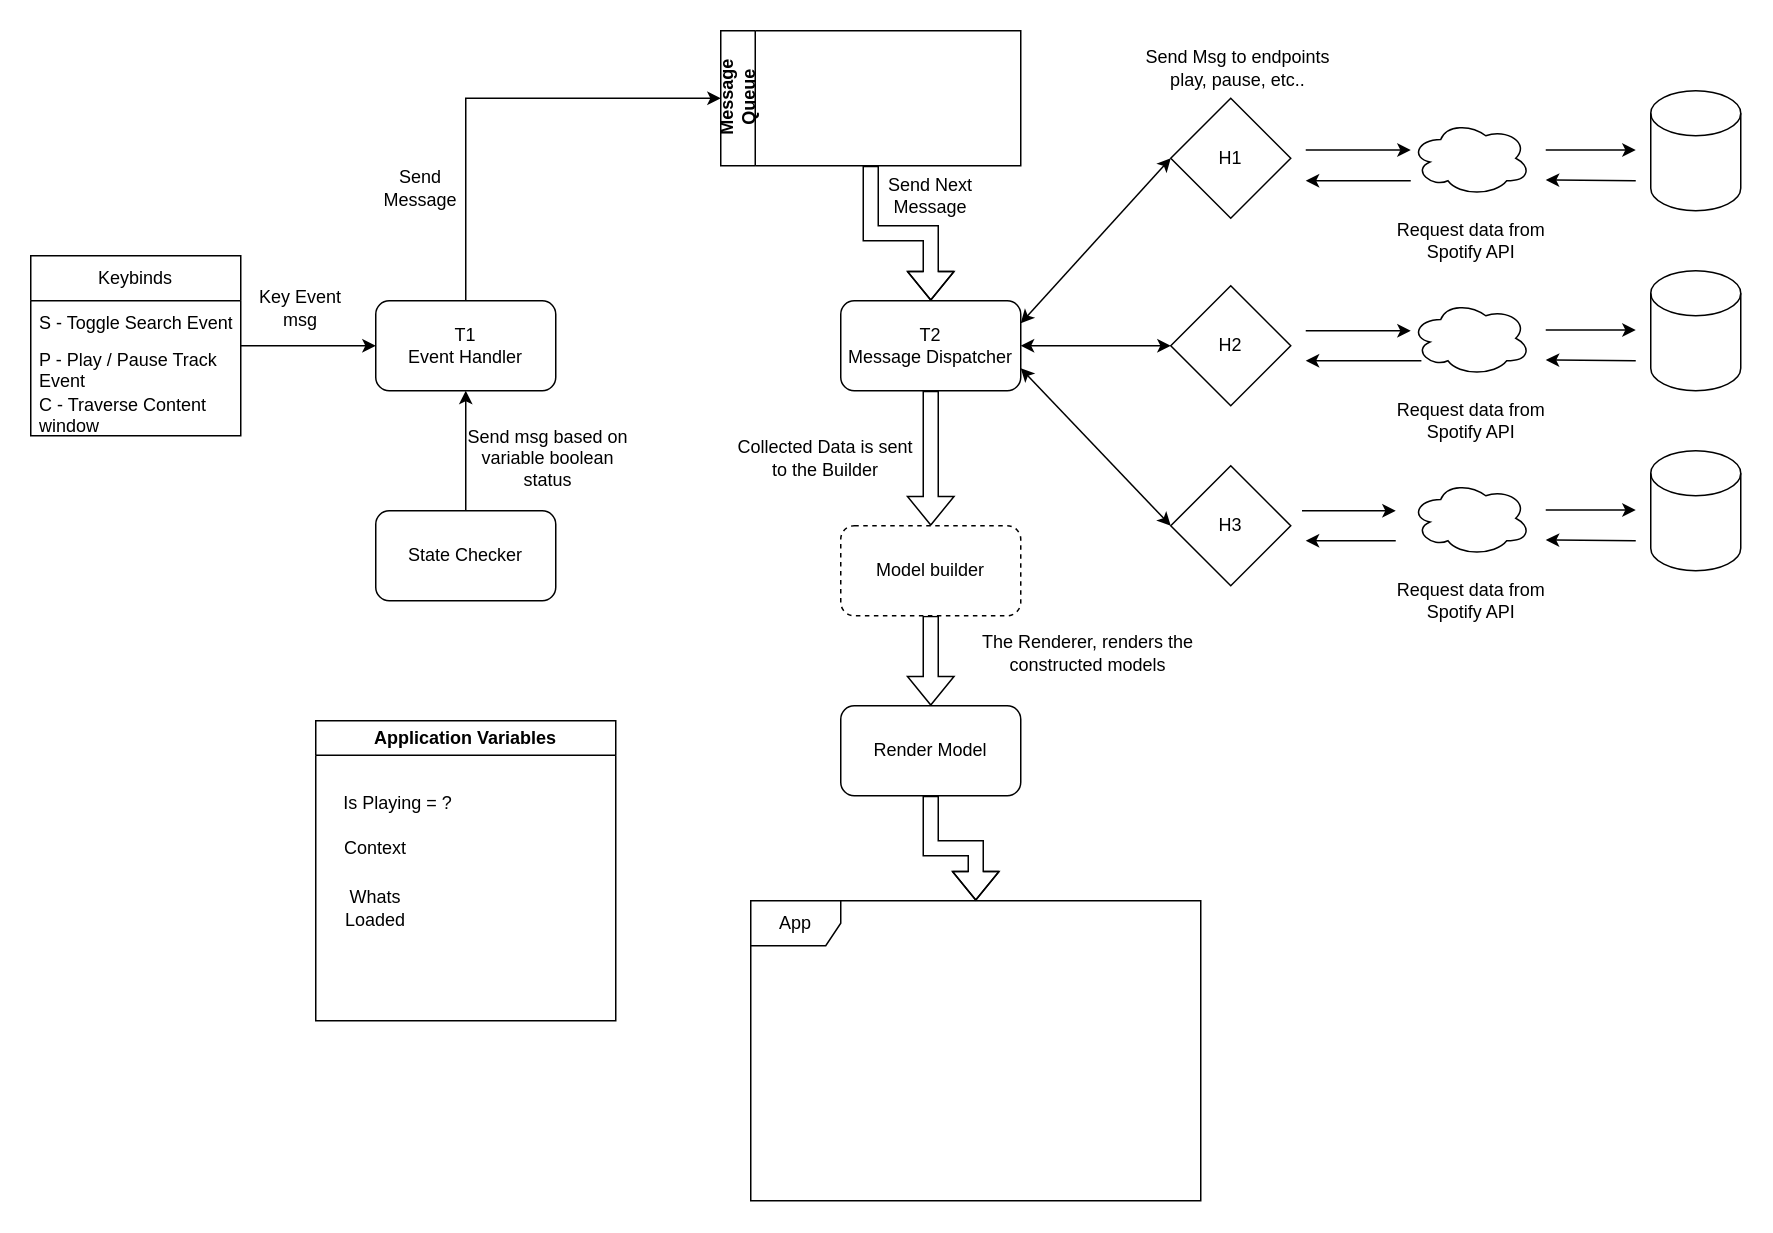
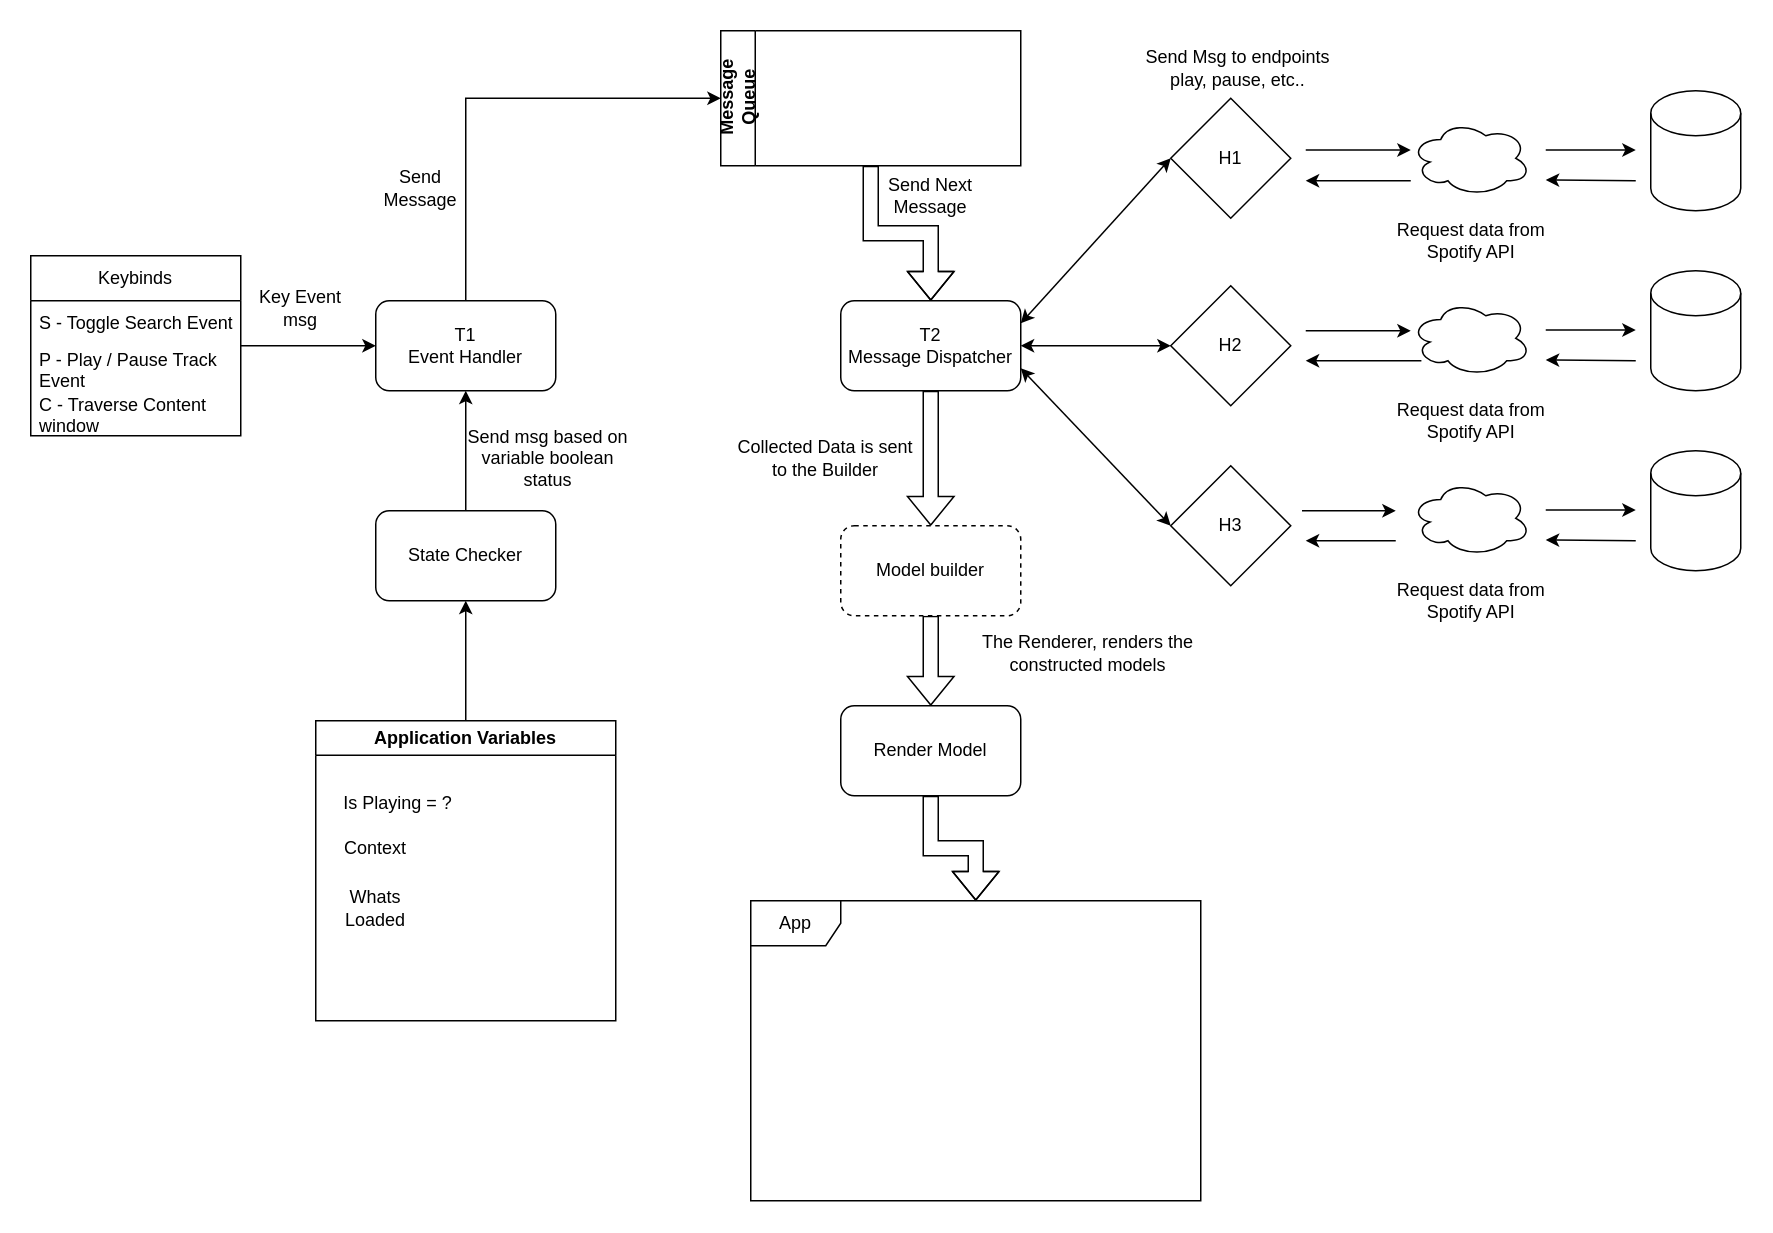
edge "Application Variables" -> "State Checker": added
